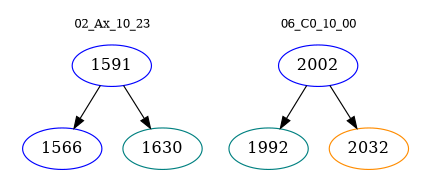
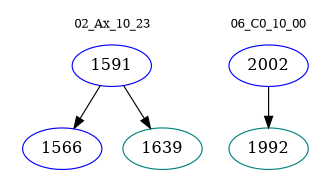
node "1630": label "1630" -> "1639"
node "2032": removed
